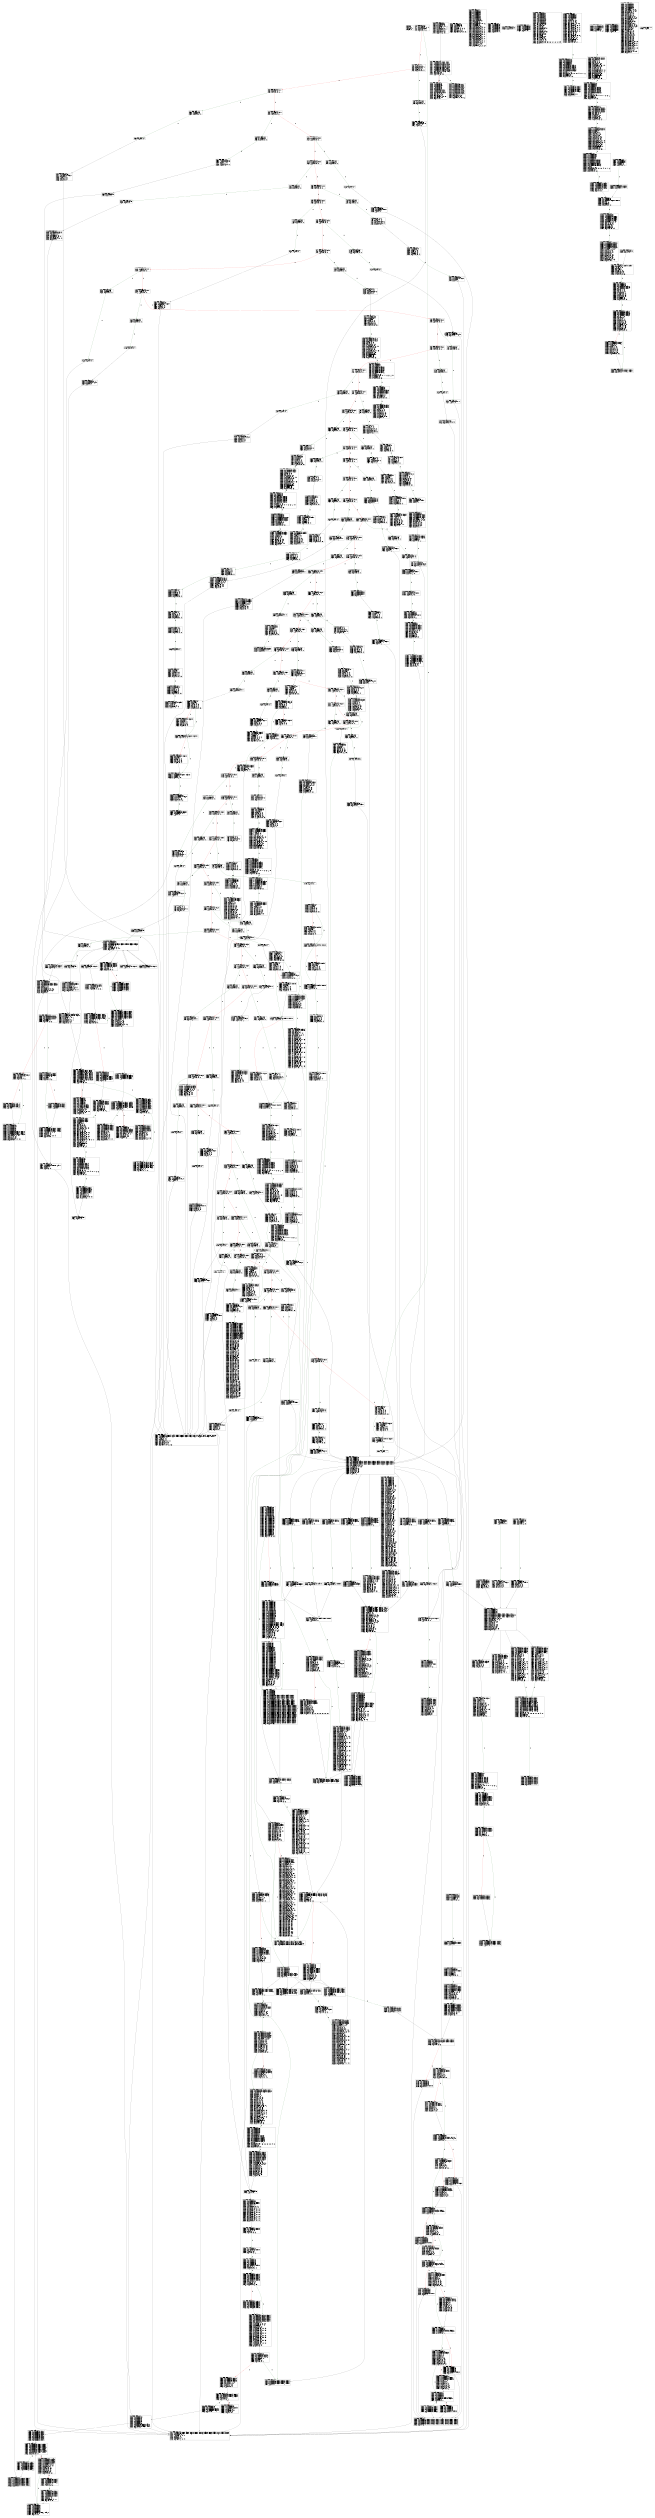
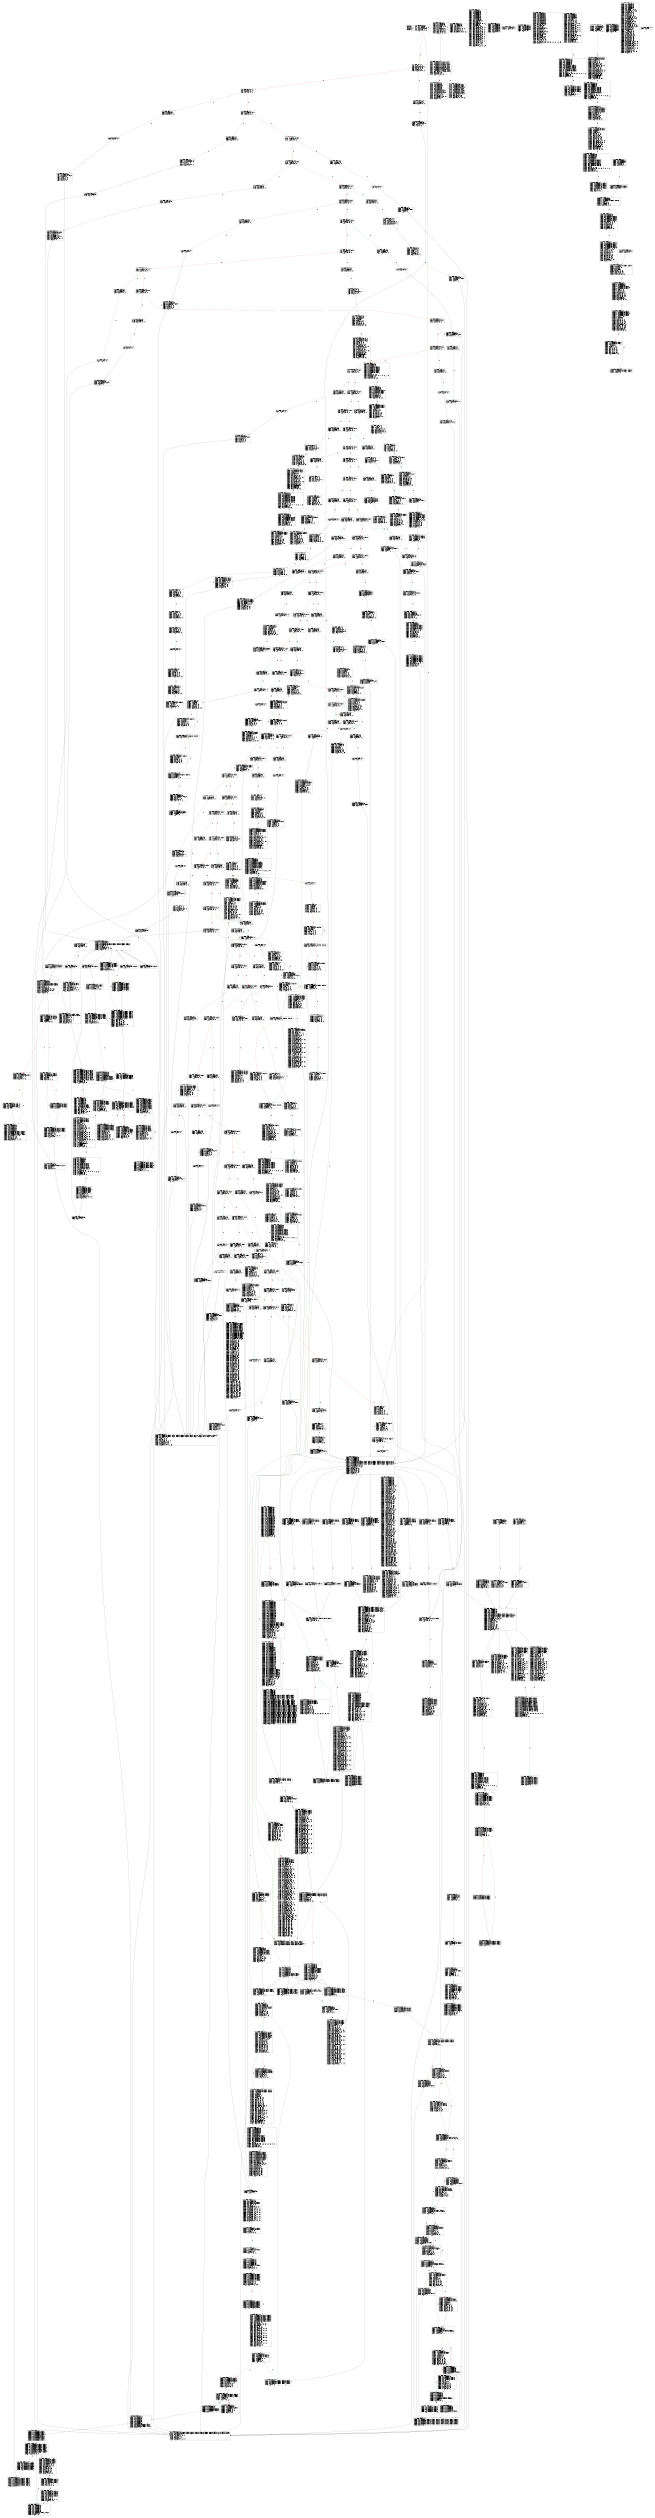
node "----- BLOCK ~6e3 ----- 0x6ea: .2 = CALLVALUE(.1)": label "----- BLOCK ~6e3 ----- 0x6ea: .2 = CALLVALUE(.1)" -> "----- BLOCK ~6e3 ----- 0x6ea: .2 = JUMP(.1)"
